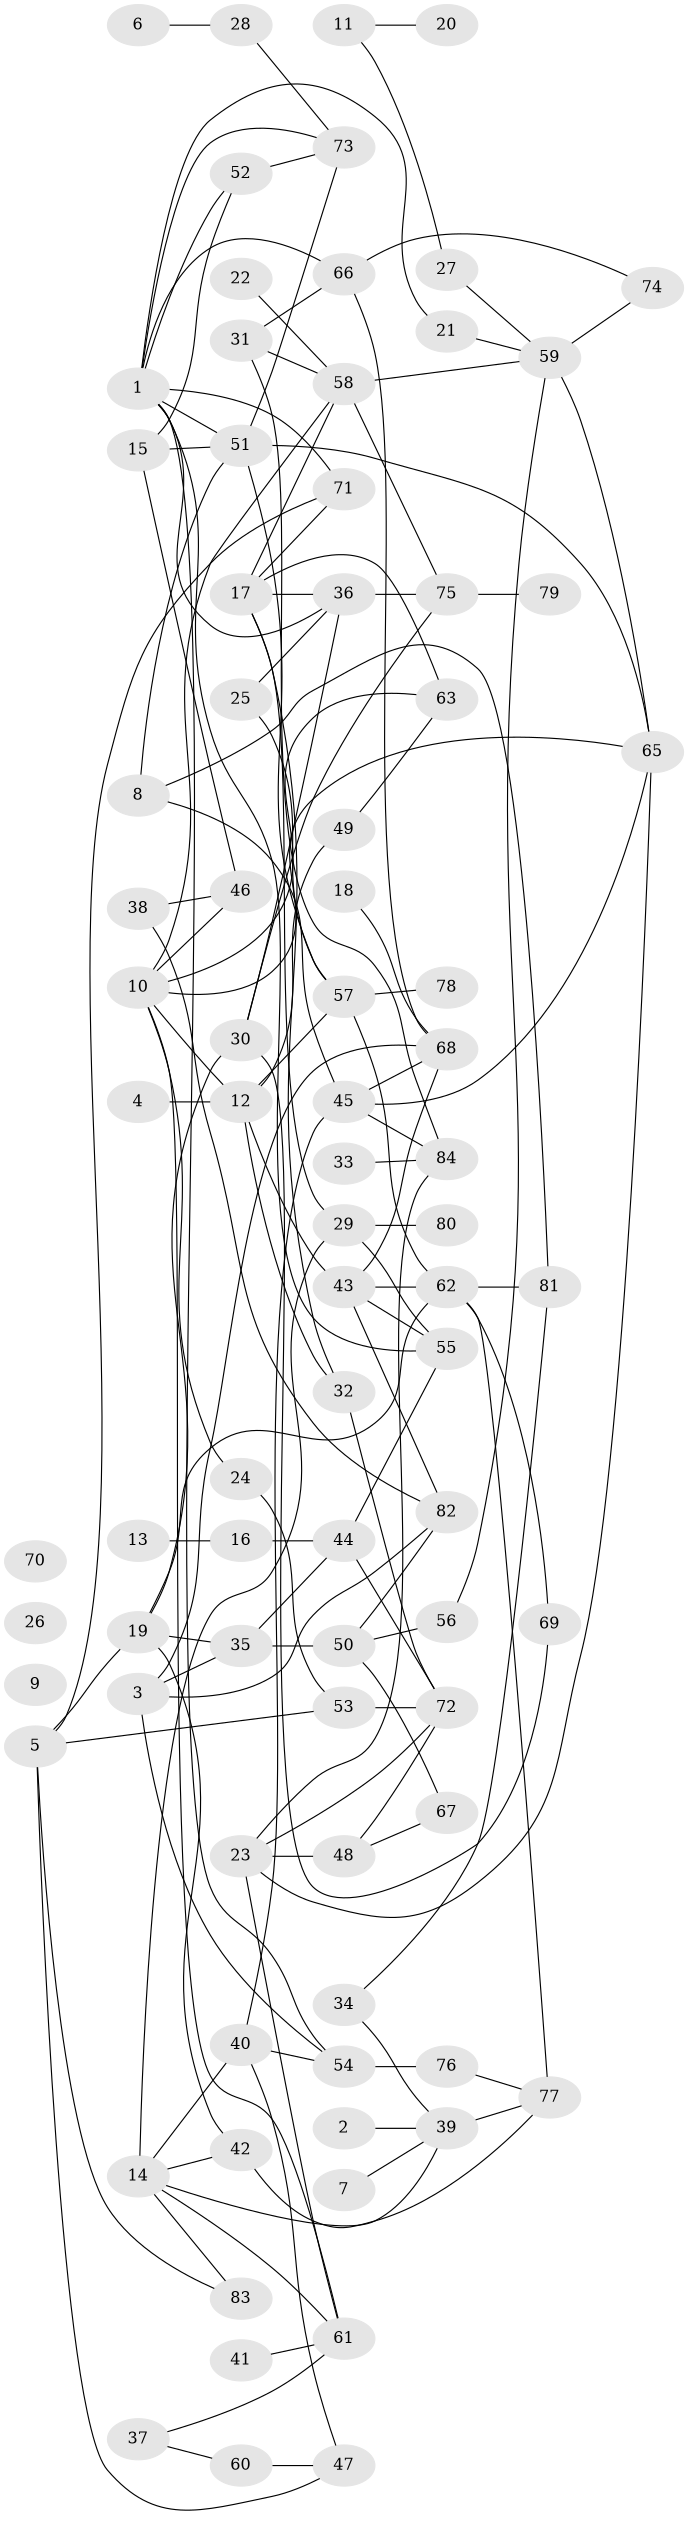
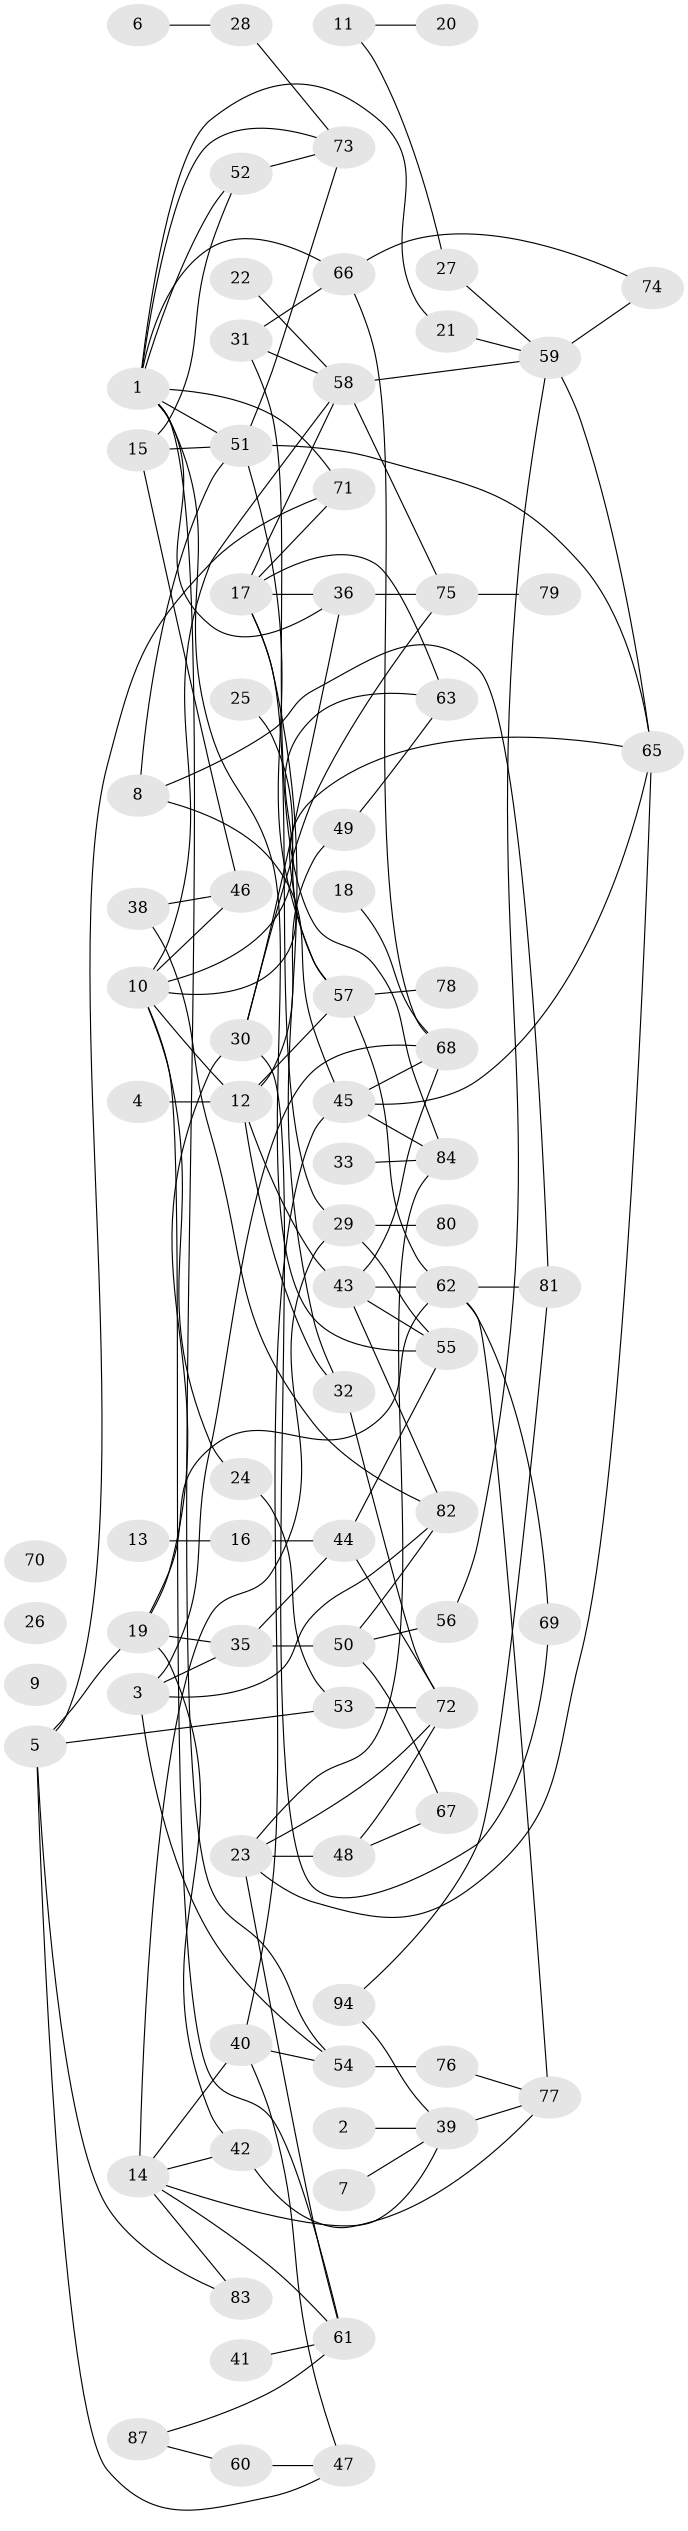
edge "36" -- "25": removed
node "34": label "34" -> "94"
node "37": label "37" -> "87"
